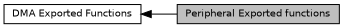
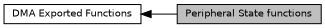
node "Peripheral Exported functions": label "Peripheral Exported functions" -> "Peripheral State functions"
